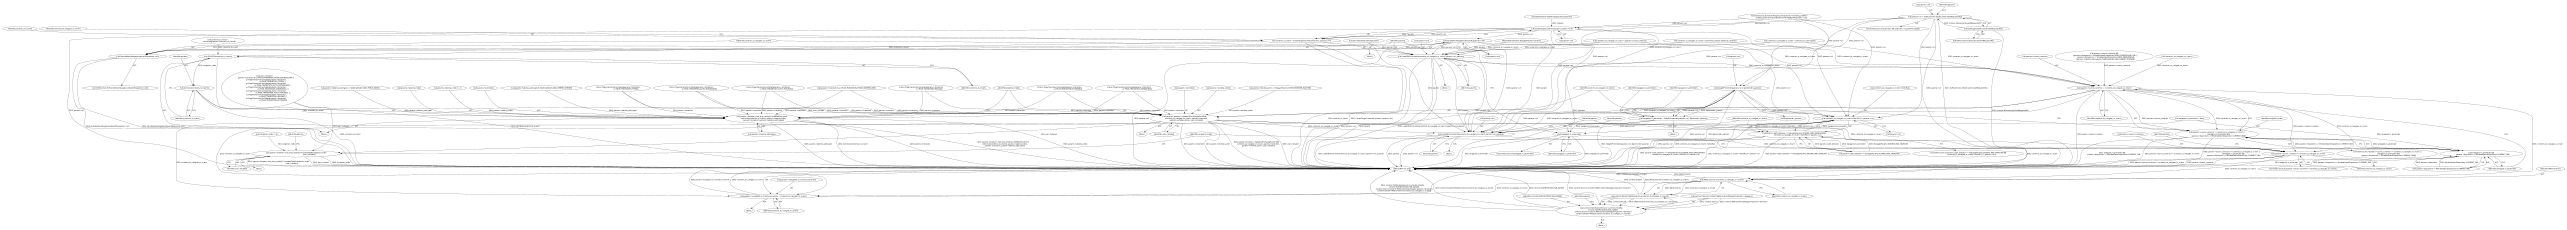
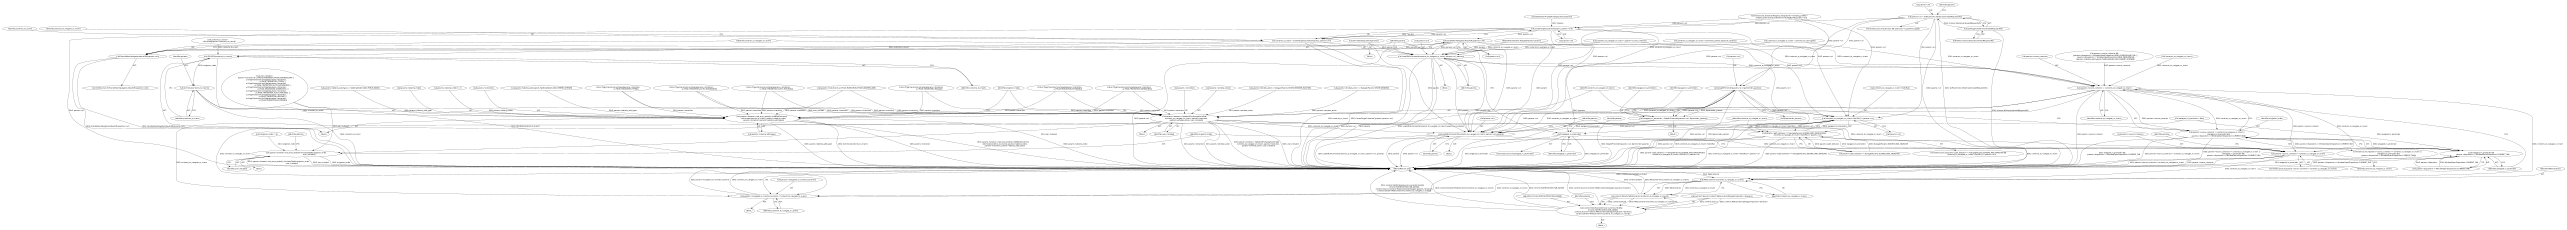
node "(Call,params->window_action == NavigateParams::SHOW_WINDOW)": added
edge "(Call,WebContents>(contents_to_navigate_or_insert))" -> "(MethodReturn,void)": reversed
